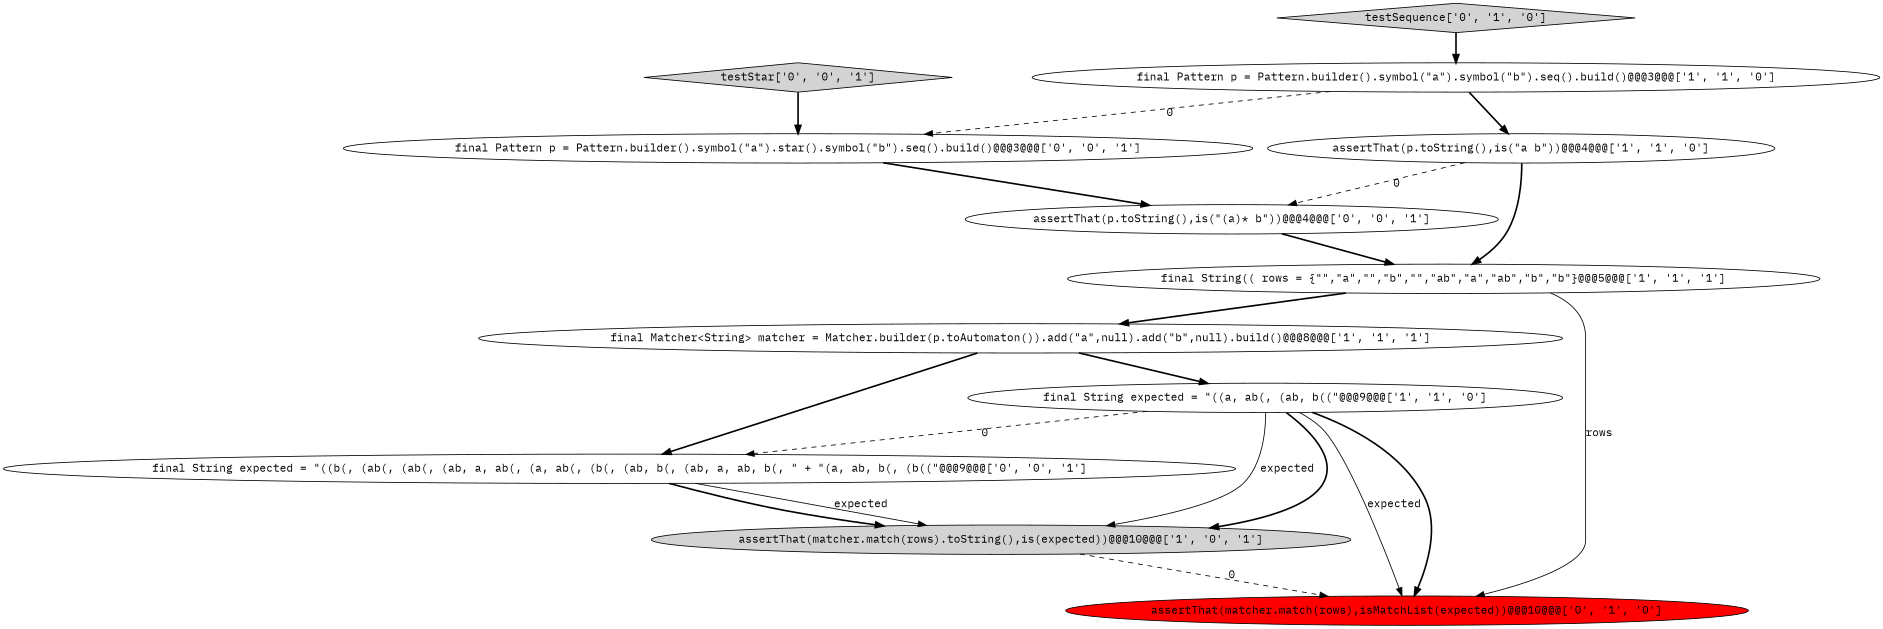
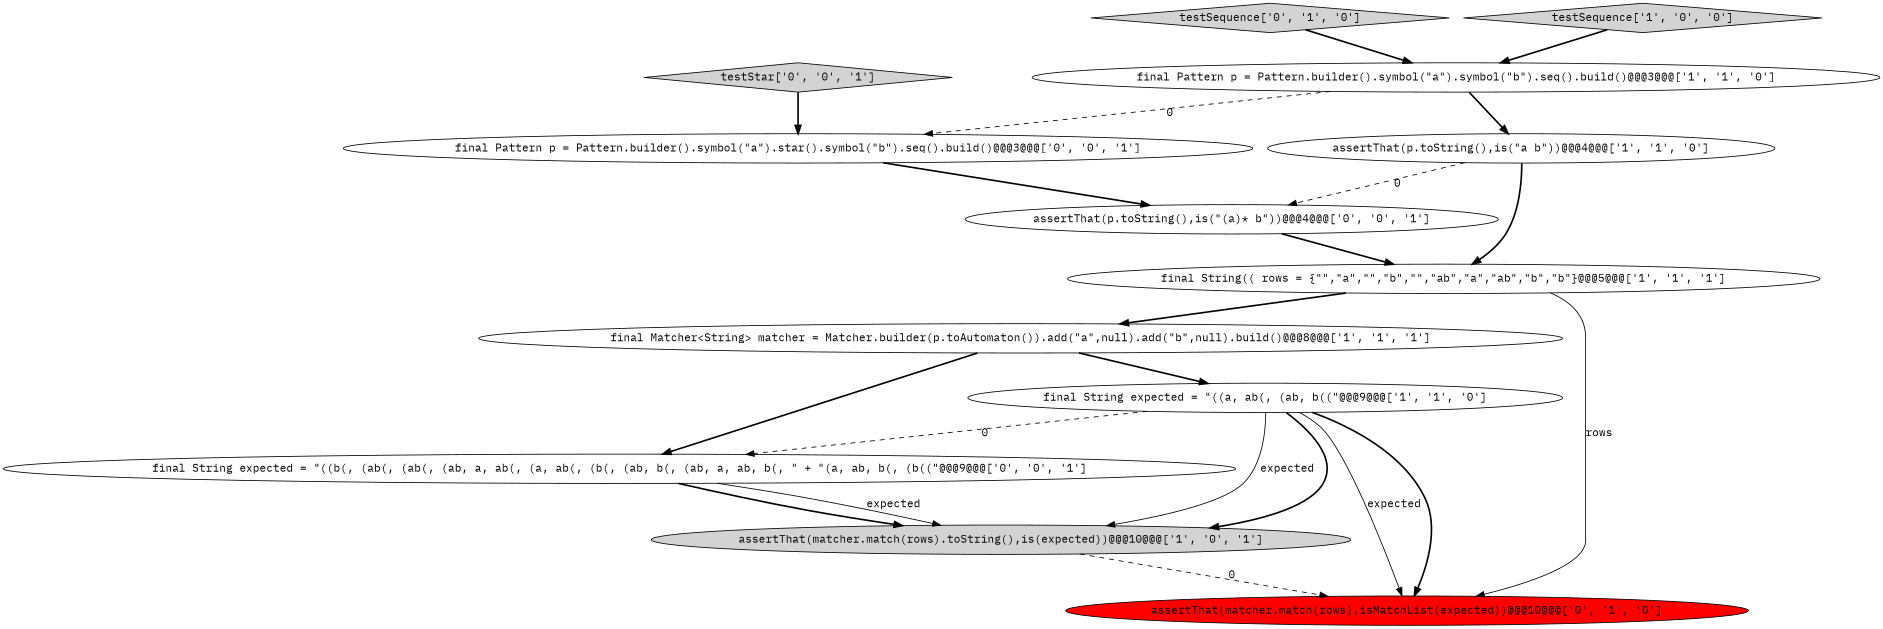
node "testSequence['1', '0', '0']": added
